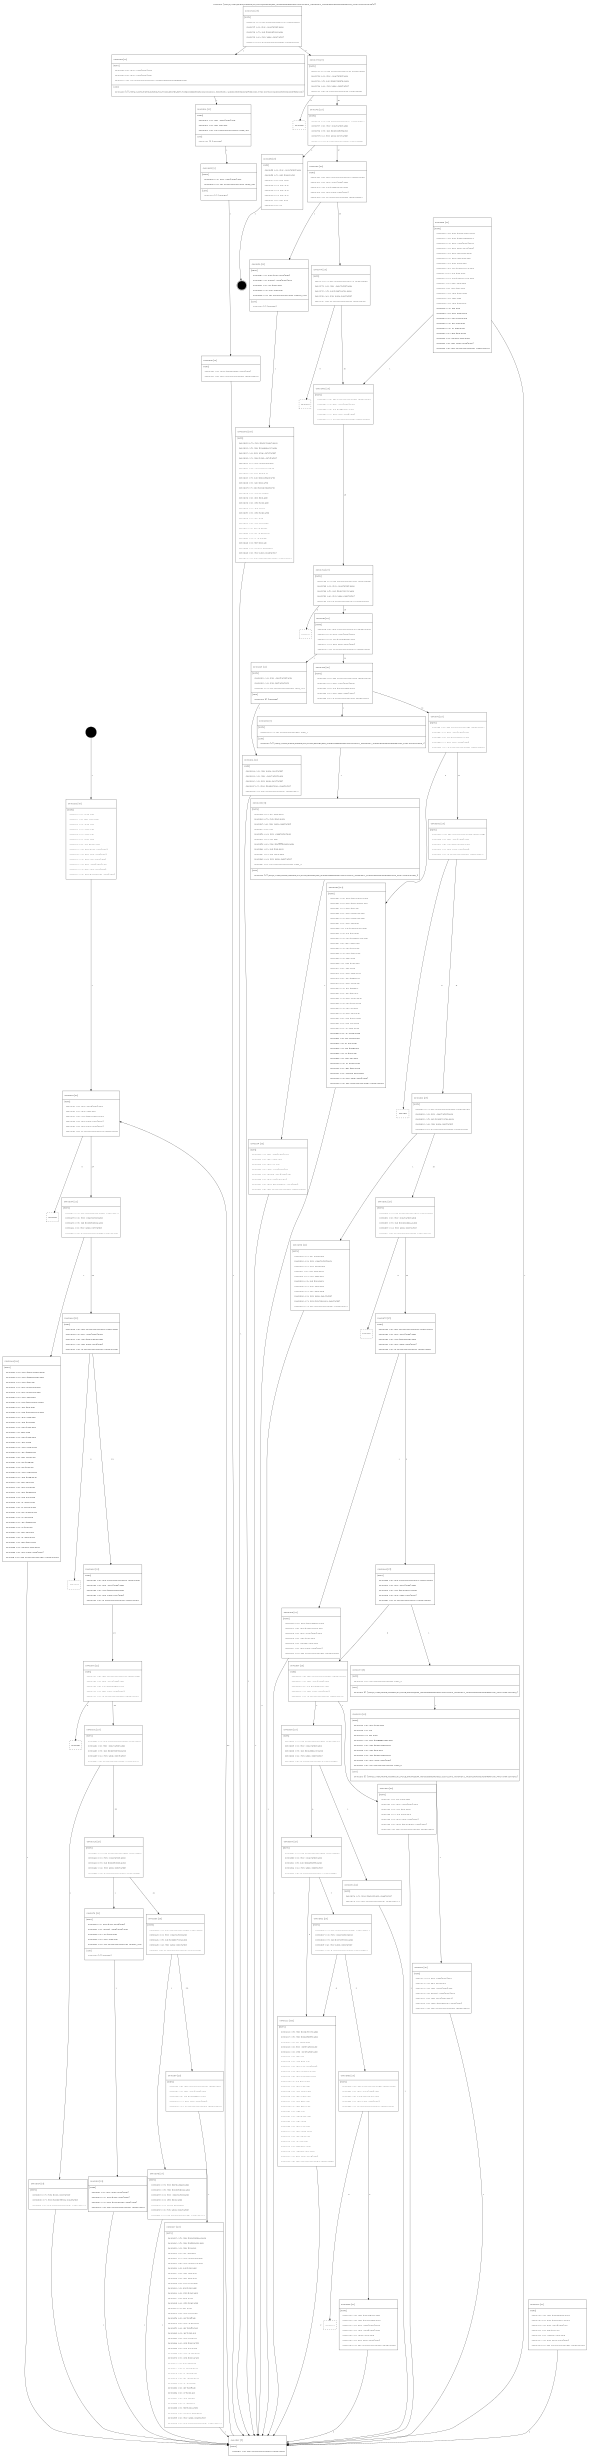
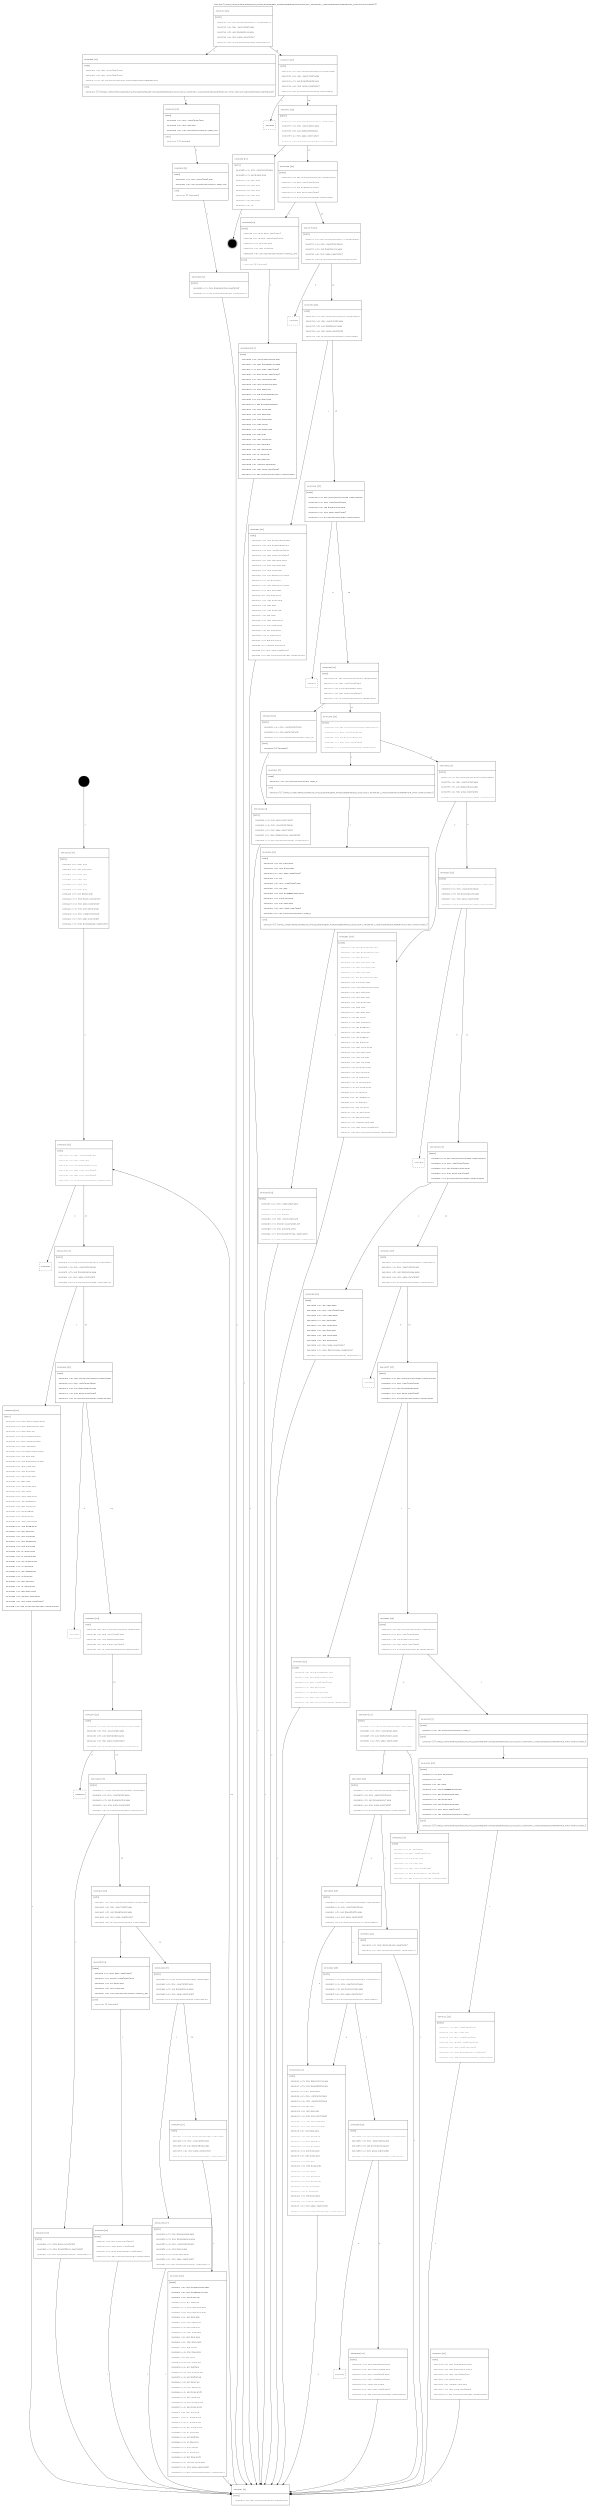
edge "0x401e9d [94]" -> "0x40178d [25]": reversed
